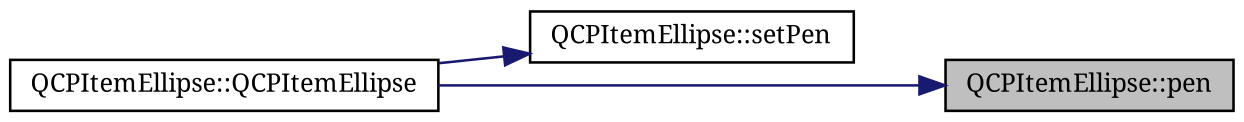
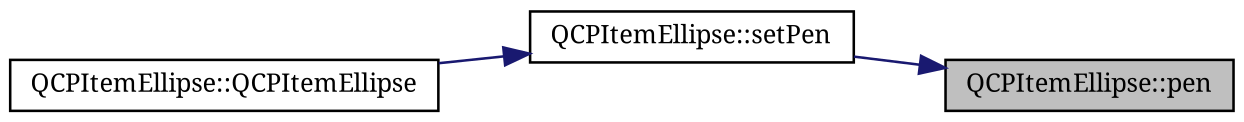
edge "QCPItemEllipse::QCPItemEllipse" -> "QCPItemEllipse::pen": now "QCPItemEllipse::setPen" -> "QCPItemEllipse::pen"
